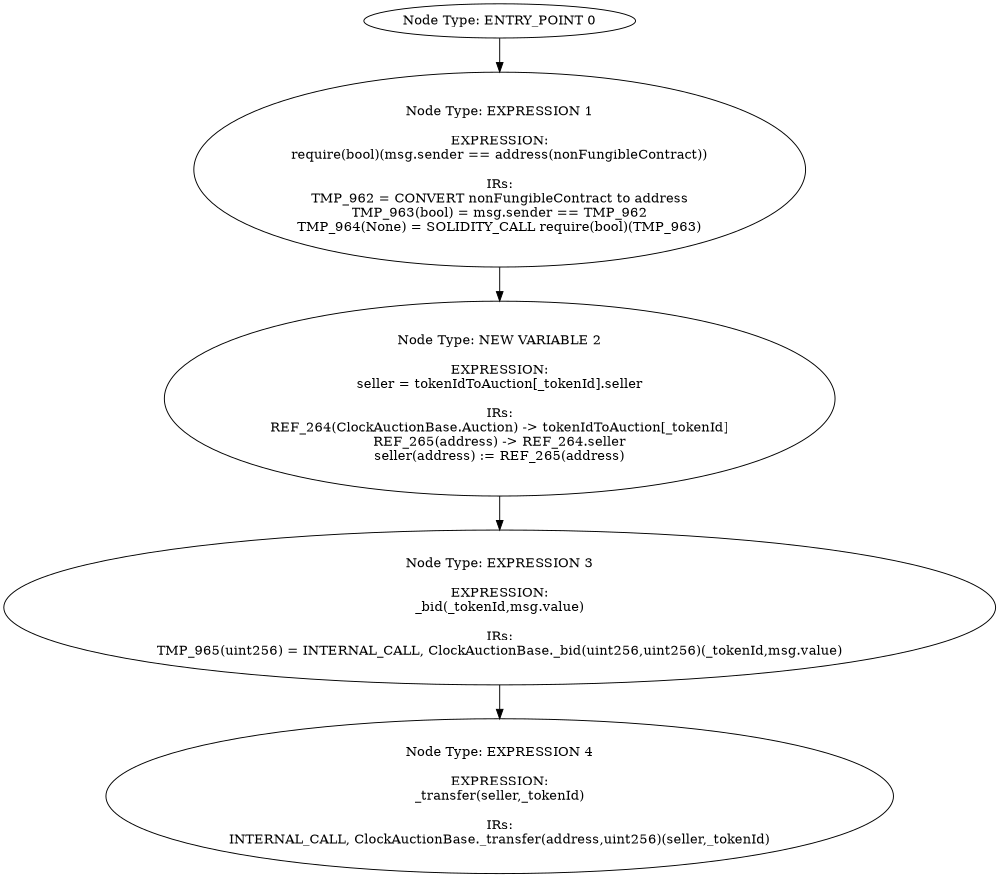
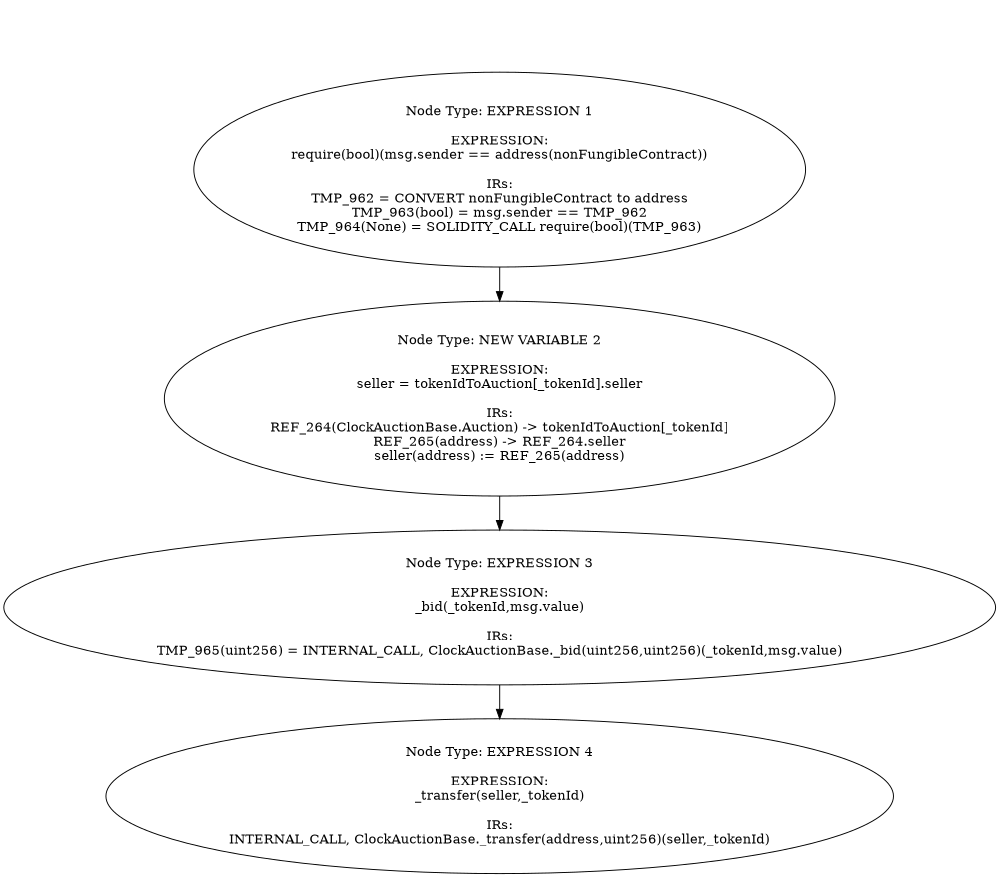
node "Node Type: ENTRY_POINT 0": removed
